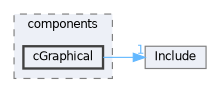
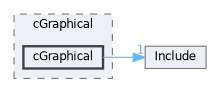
cluster "components": label "components" -> "cGraphical"
